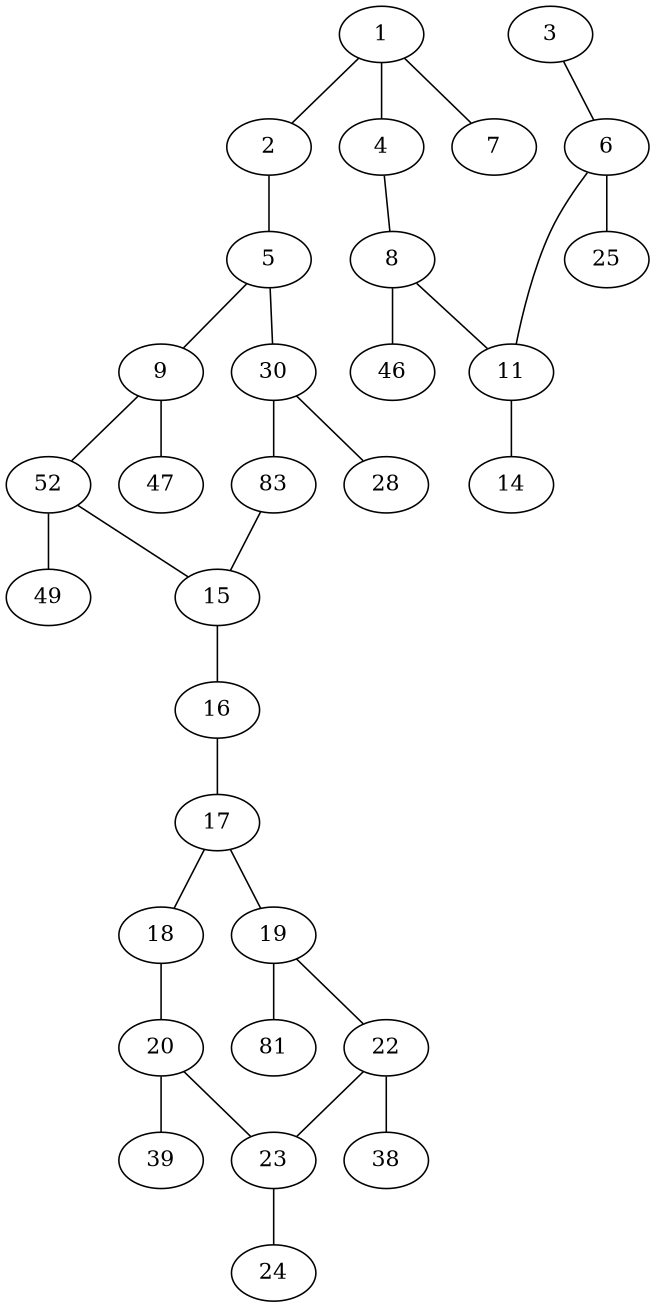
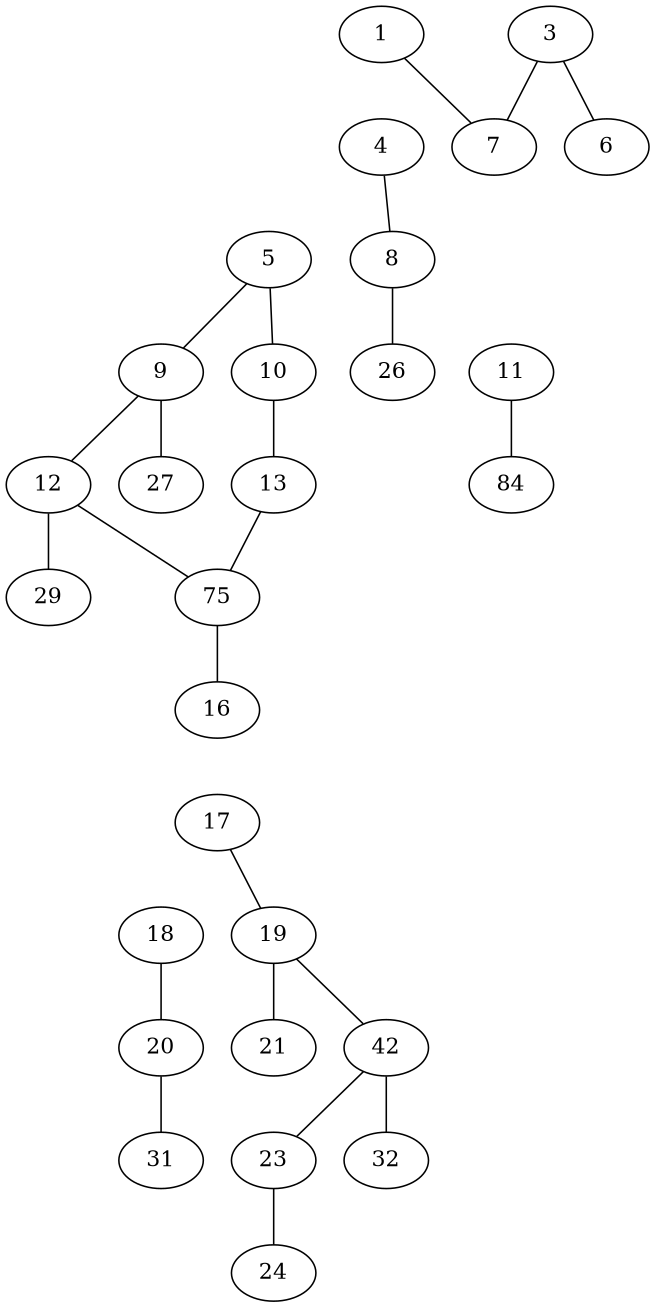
edge "1" -- "4": removed
edge "3" -- "7": added
node "2": removed
edge "6" -- "11": removed
node "25": removed
edge "8" -- "11": removed
node "30": label "30" -> "10"
node "46": label "46" -> "26"
node "52": label "52" -> "12"
node "47": label "47" -> "27"
node "83": label "83" -> "13"
node "28": removed
node "14": label "14" -> "84"
node "49": label "49" -> "29"
node "15": label "15" -> "75"
edge "16" -- "17": removed
edge "17" -- "18": removed
node "81": label "81" -> "21"
node "22": label "22" -> "42"
edge "20" -- "23": removed
node "39": label "39" -> "31"
node "38": label "38" -> "32"
